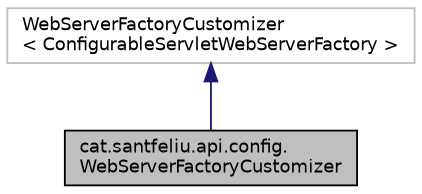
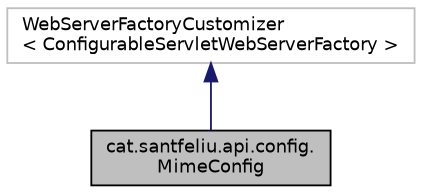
node "cat.santfeliu.api.config. WebServerFactoryCustomizer": label "cat.santfeliu.api.config. WebServerFactoryCustomizer" -> "cat.santfeliu.api.config. MimeConfig"
